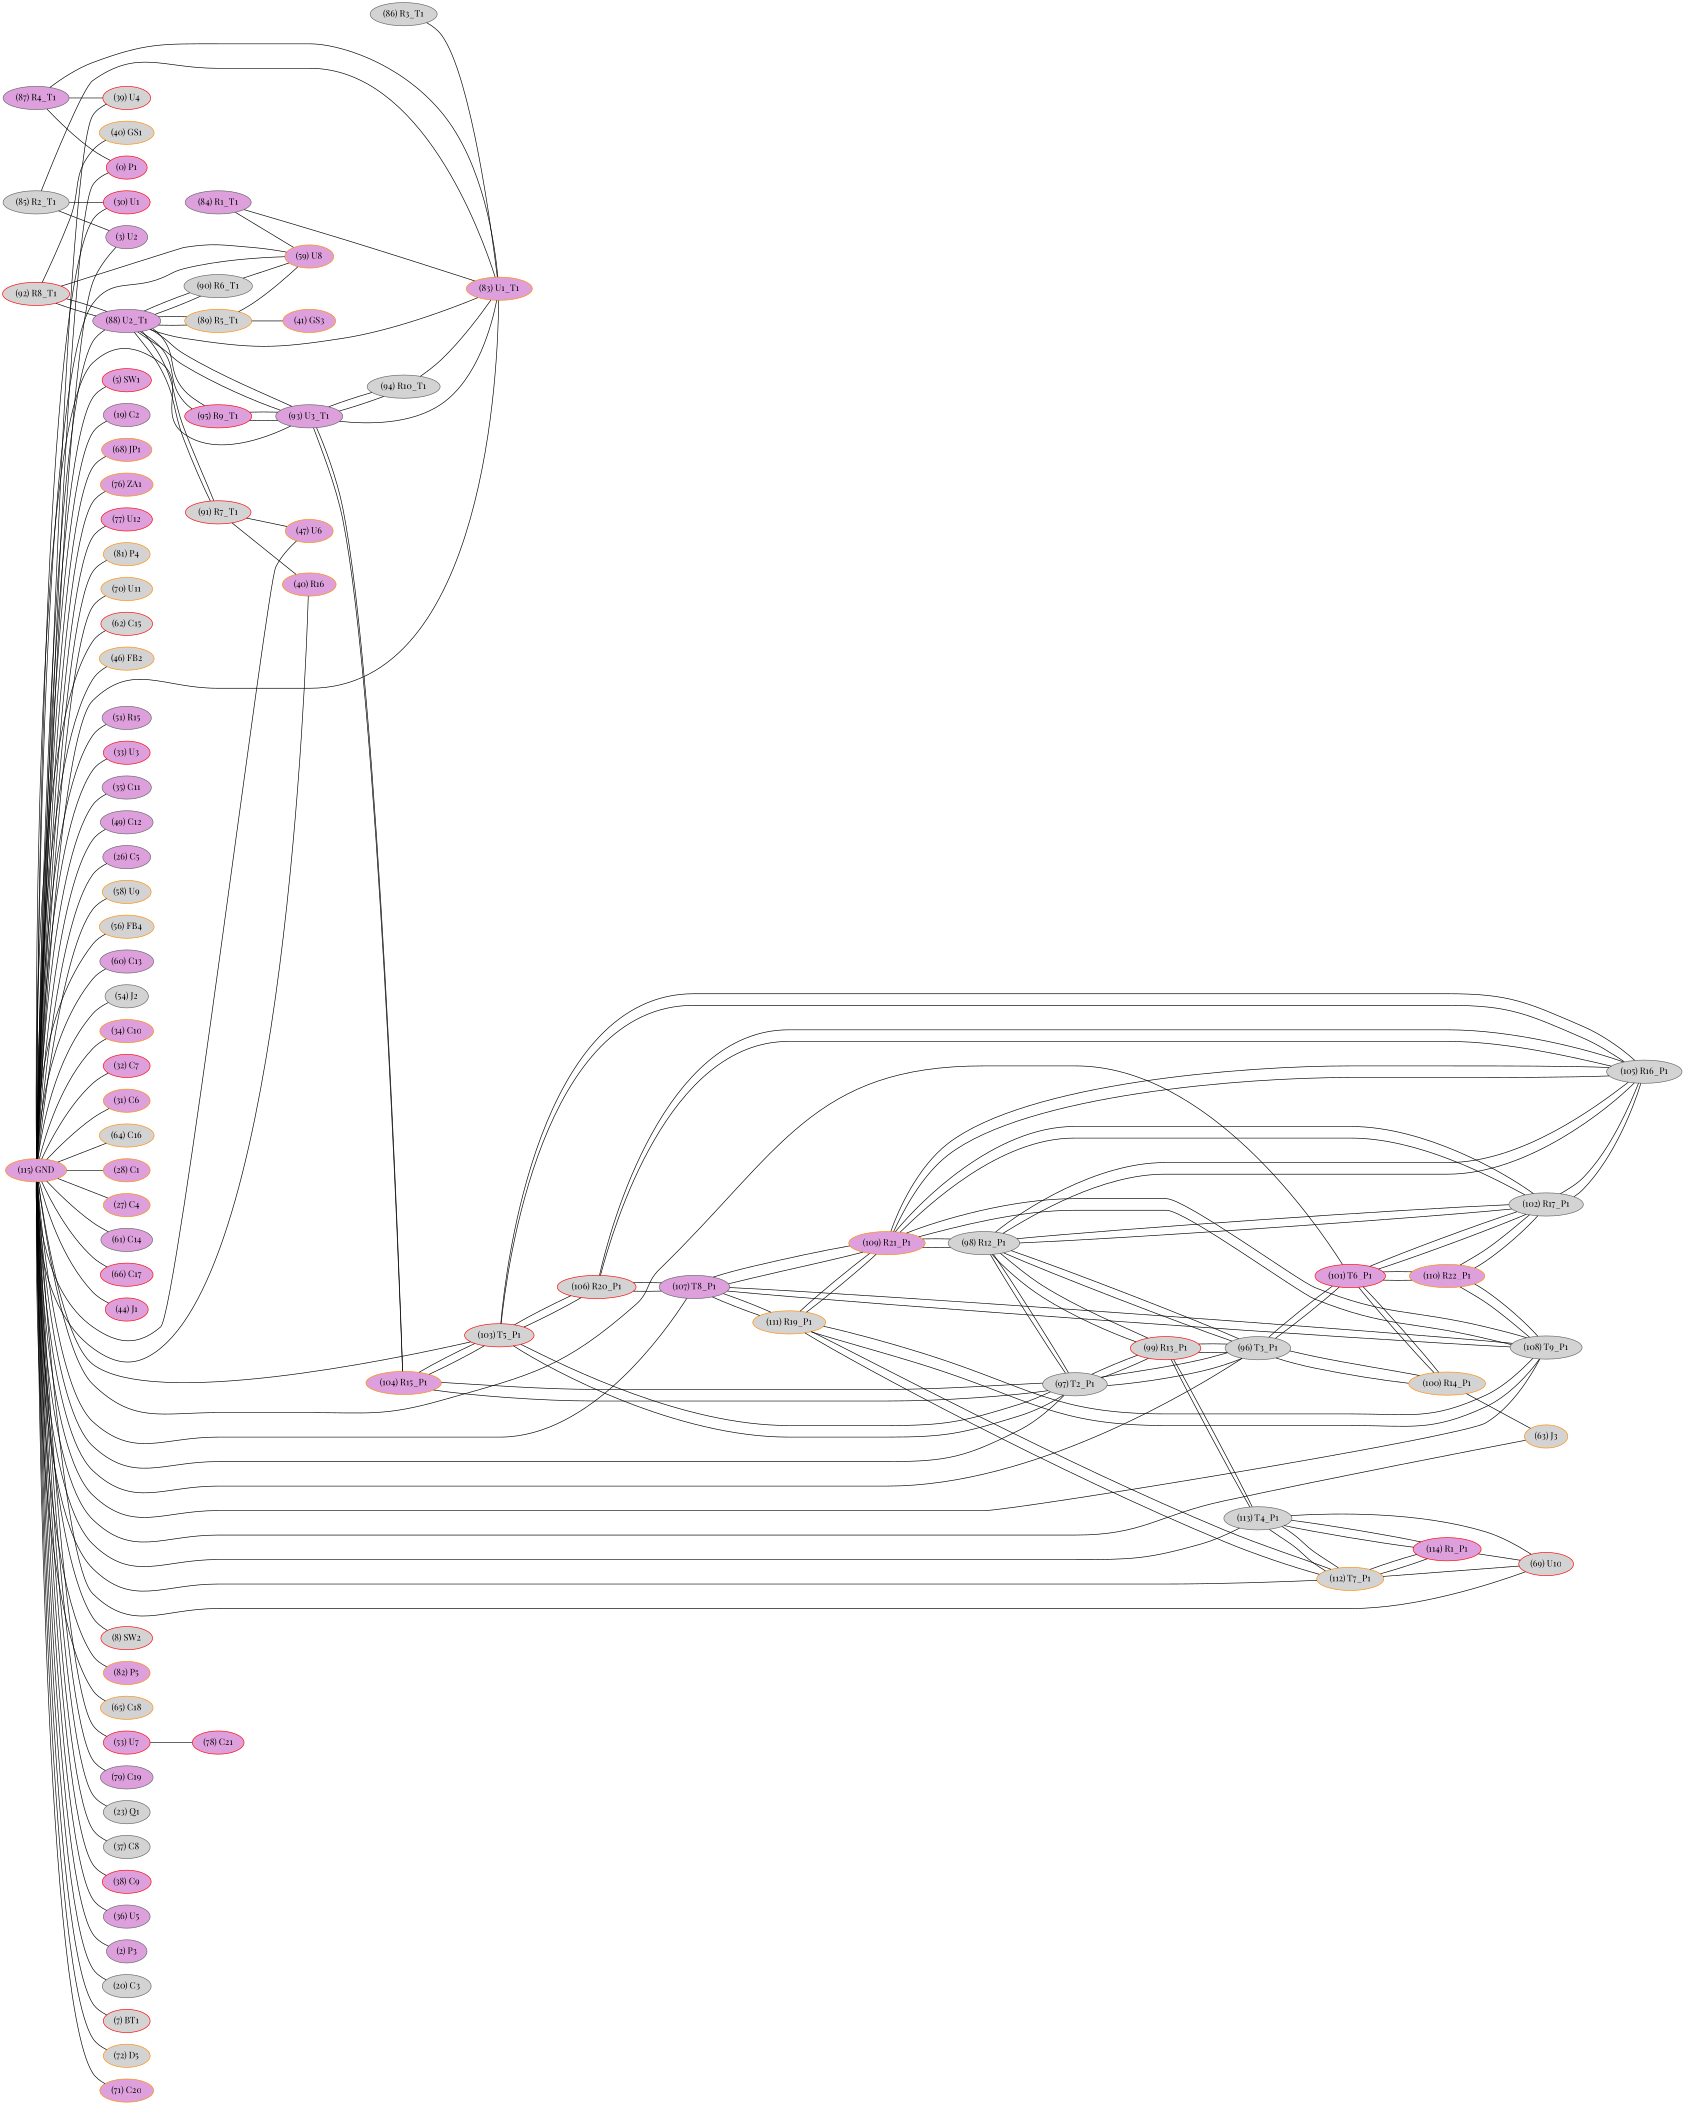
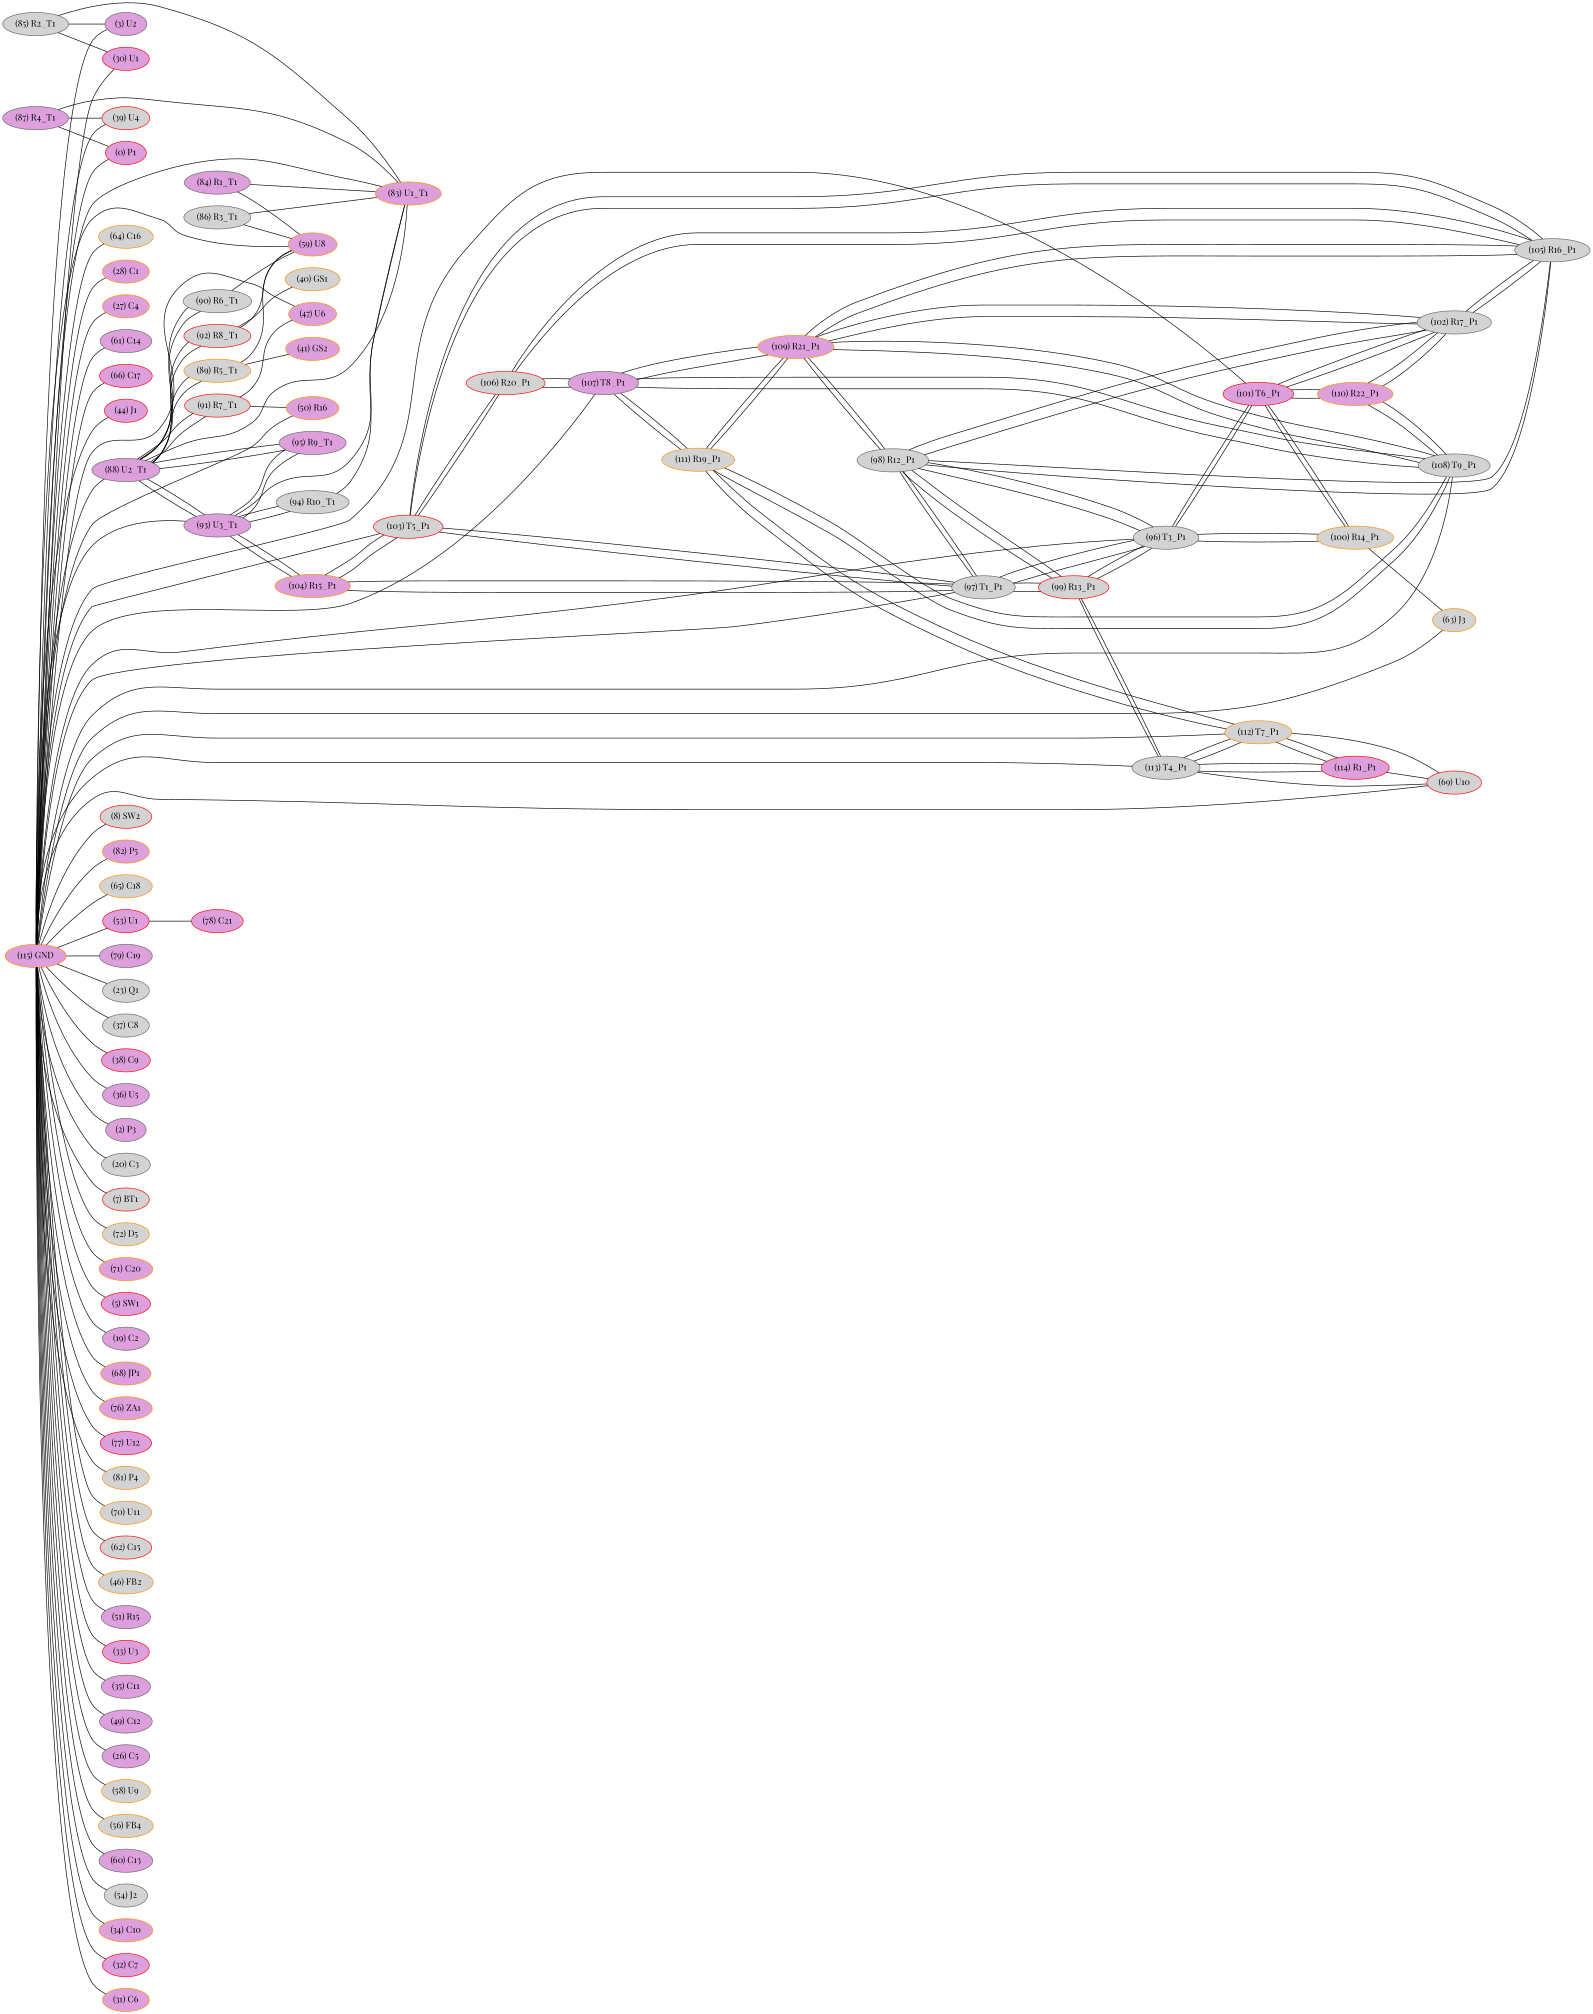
edge "(86) R3_T1" -- "(59) U8": added
node "(41) GS3": label "(41) GS3" -> "(41) GS2"
node "(95) R9_T1": color red -> gray40
node "(40) R16": label "(40) R16" -> "(50) R16"
node "(97) T2_P1": label "(97) T2_P1" -> "(97) T1_P1"
node "(53) U7": label "(53) U7" -> "(53) U1"
